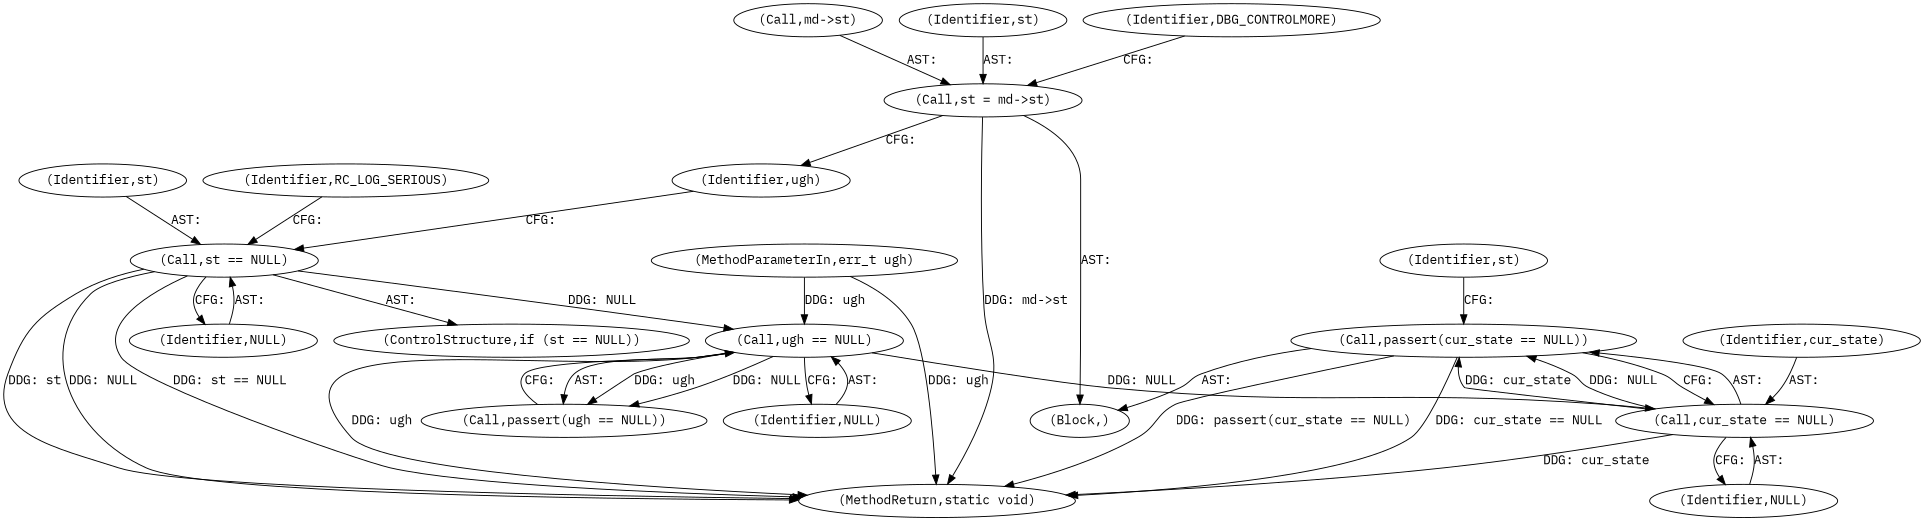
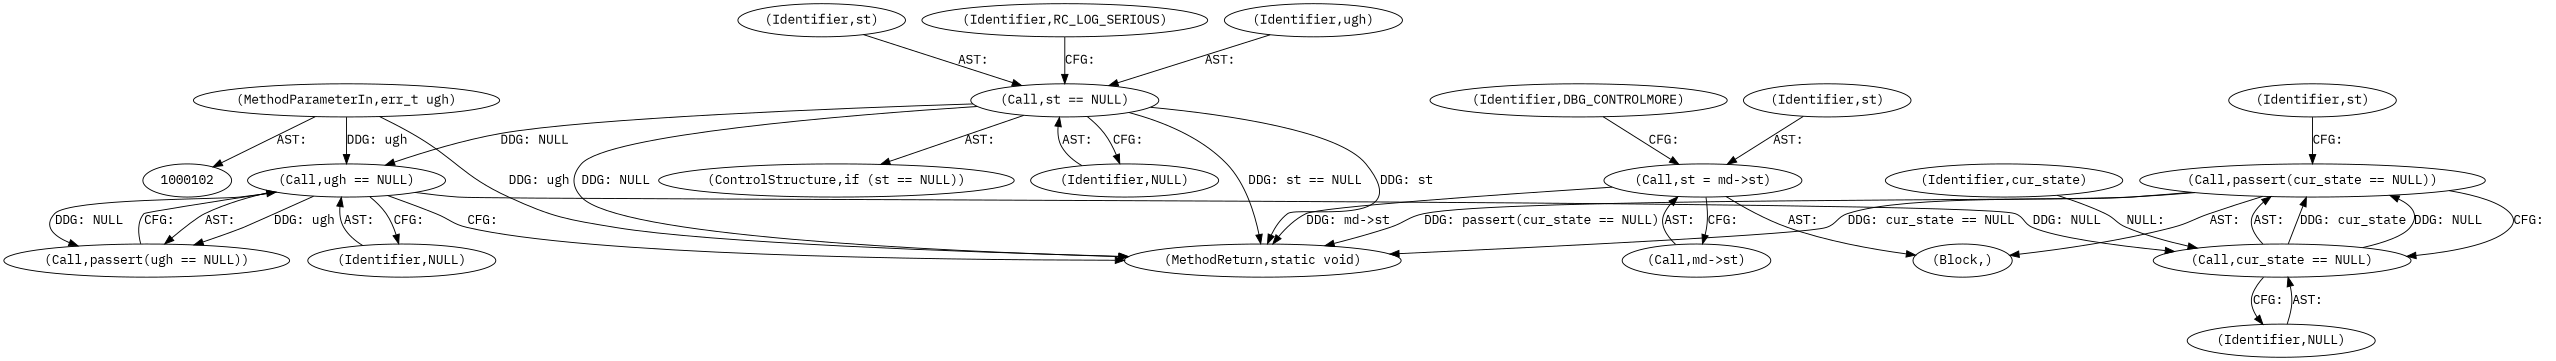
edge "(Call,st = md->st)" -> "(Identifier,ugh)": now "(Call,st = md->st)" -> "(Call,md->st)"
node "1000102": added
edge "(Identifier,ugh)" -> "(Call,st == NULL)": label "CFG: " -> "AST: "
edge "(Identifier,cur_state)" -> "(Call,cur_state == NULL)": label "AST: " -> "NULL: "
edge "(Call,ugh == NULL)" -> "(MethodReturn,static void)": label "DDG: ugh" -> "CFG: "
edge "(Call,cur_state == NULL)" -> "(MethodReturn,static void)": removed, label "DDG: cur_state"
